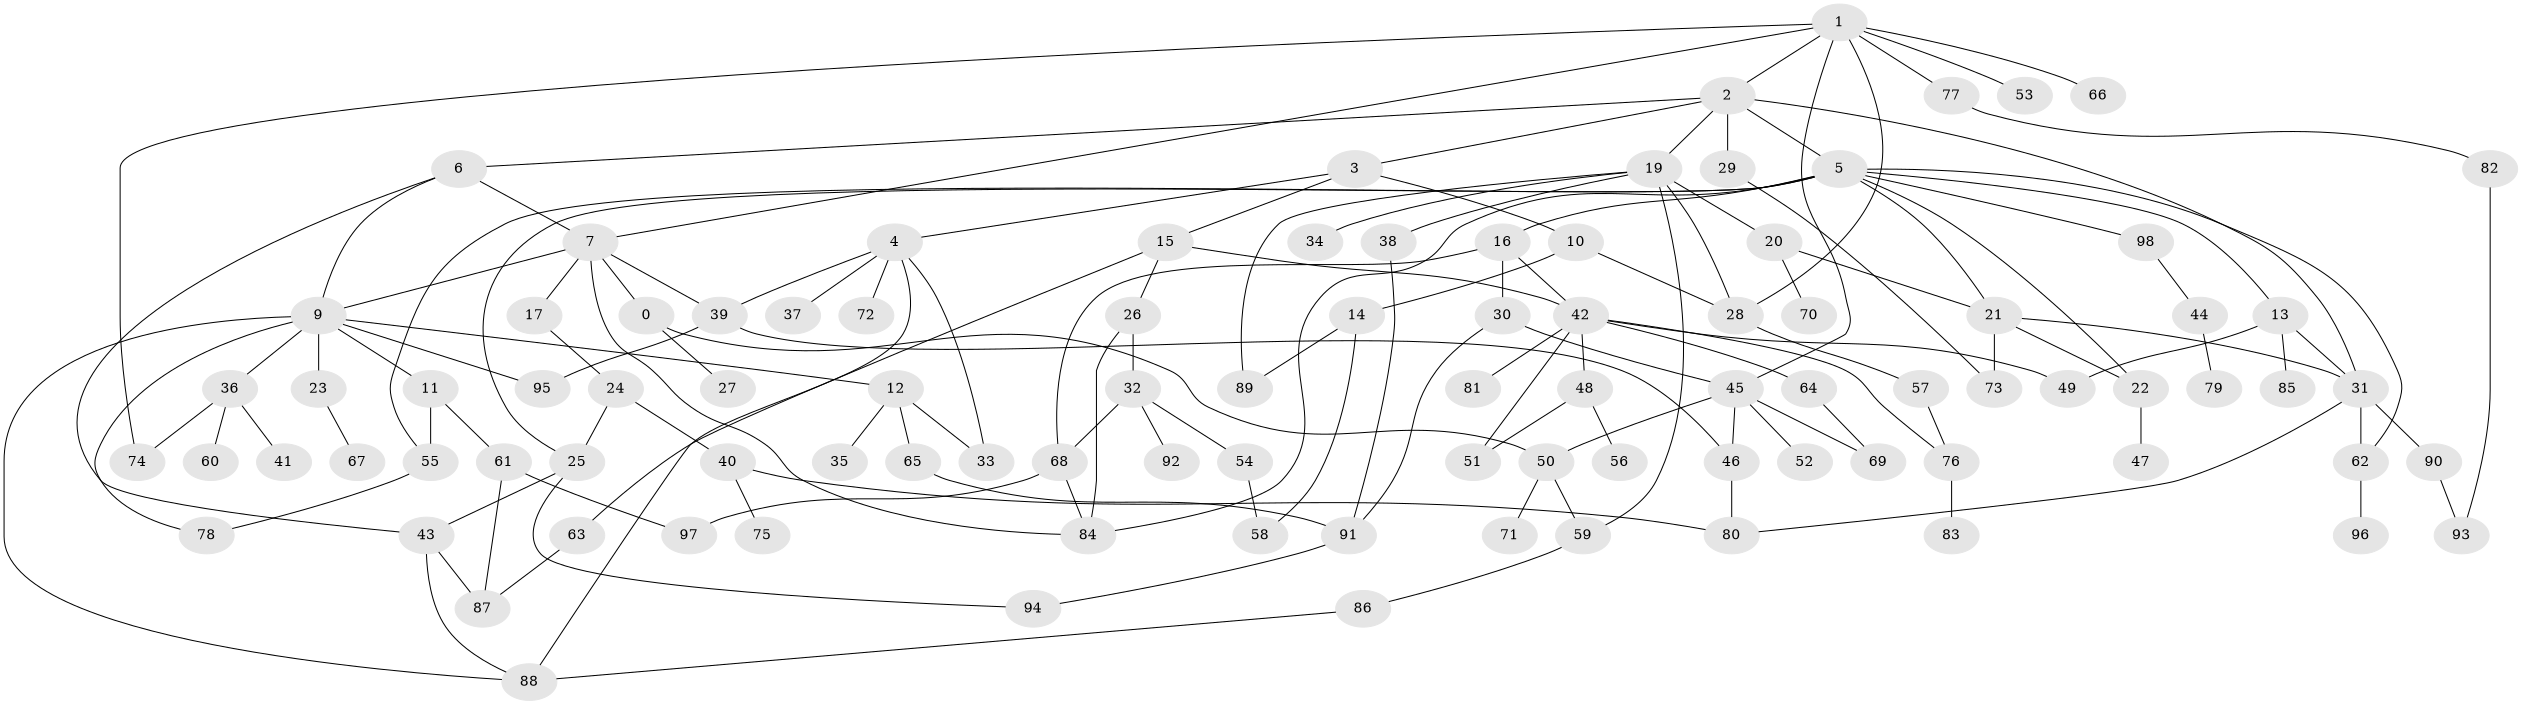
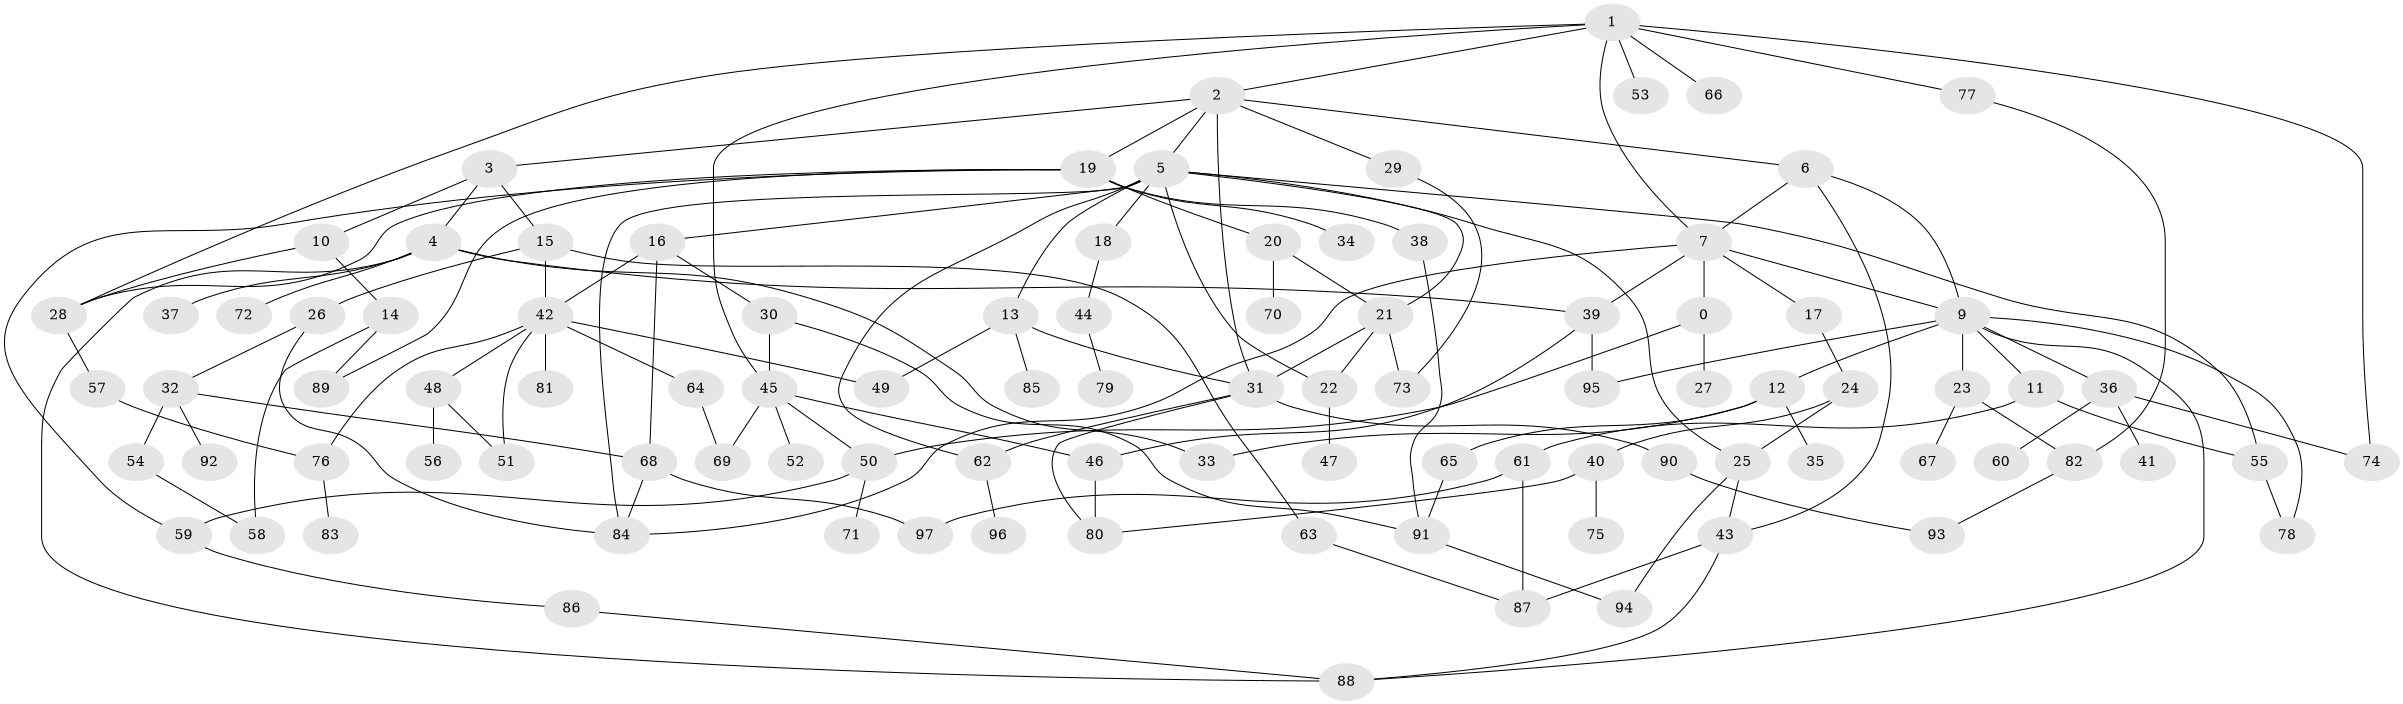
node "98": label "98" -> "18"
edge "23" -- "82": added
